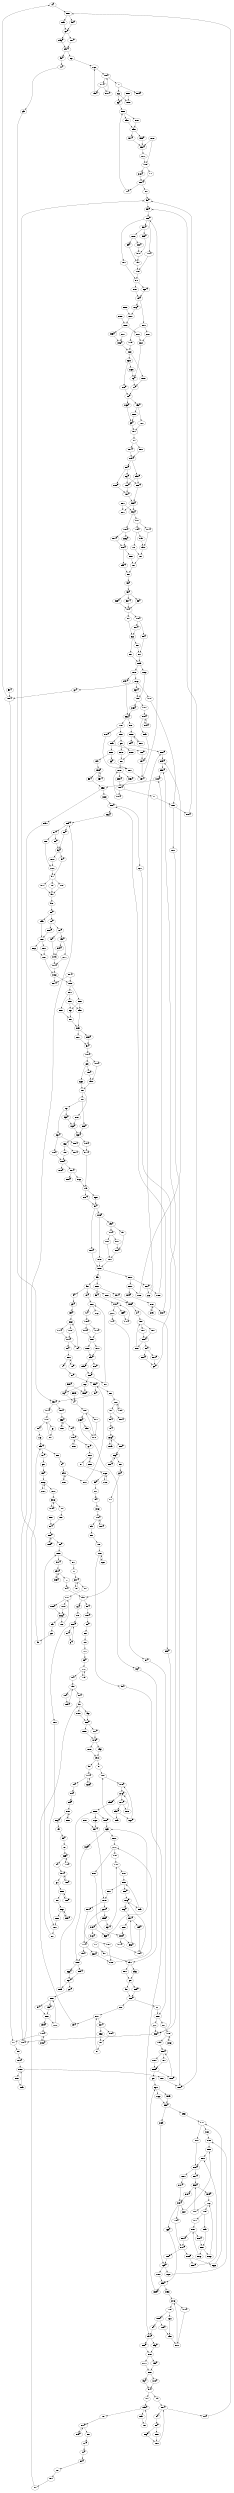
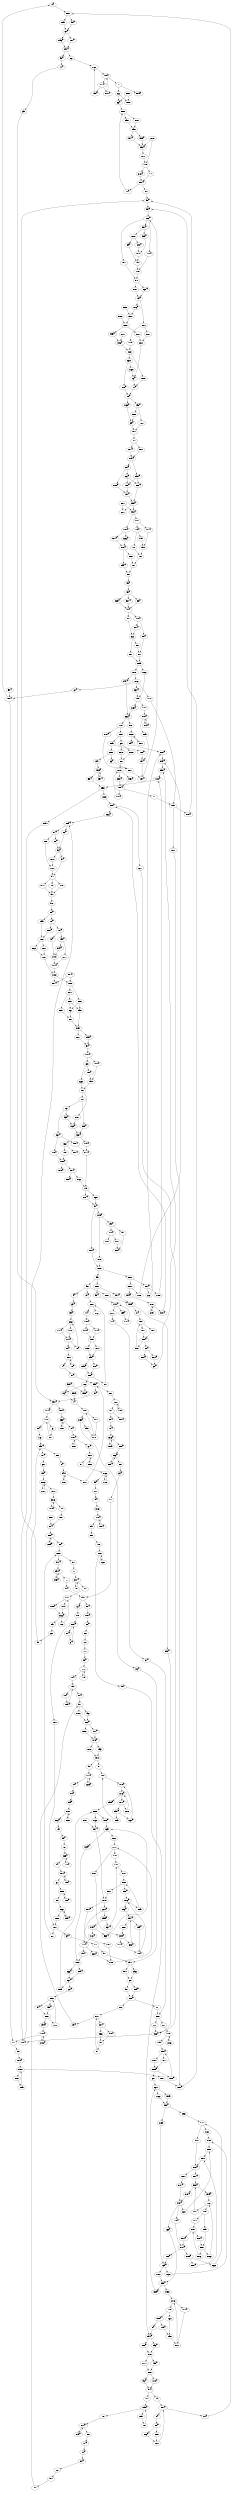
node "124-": removed
node "69+": added
